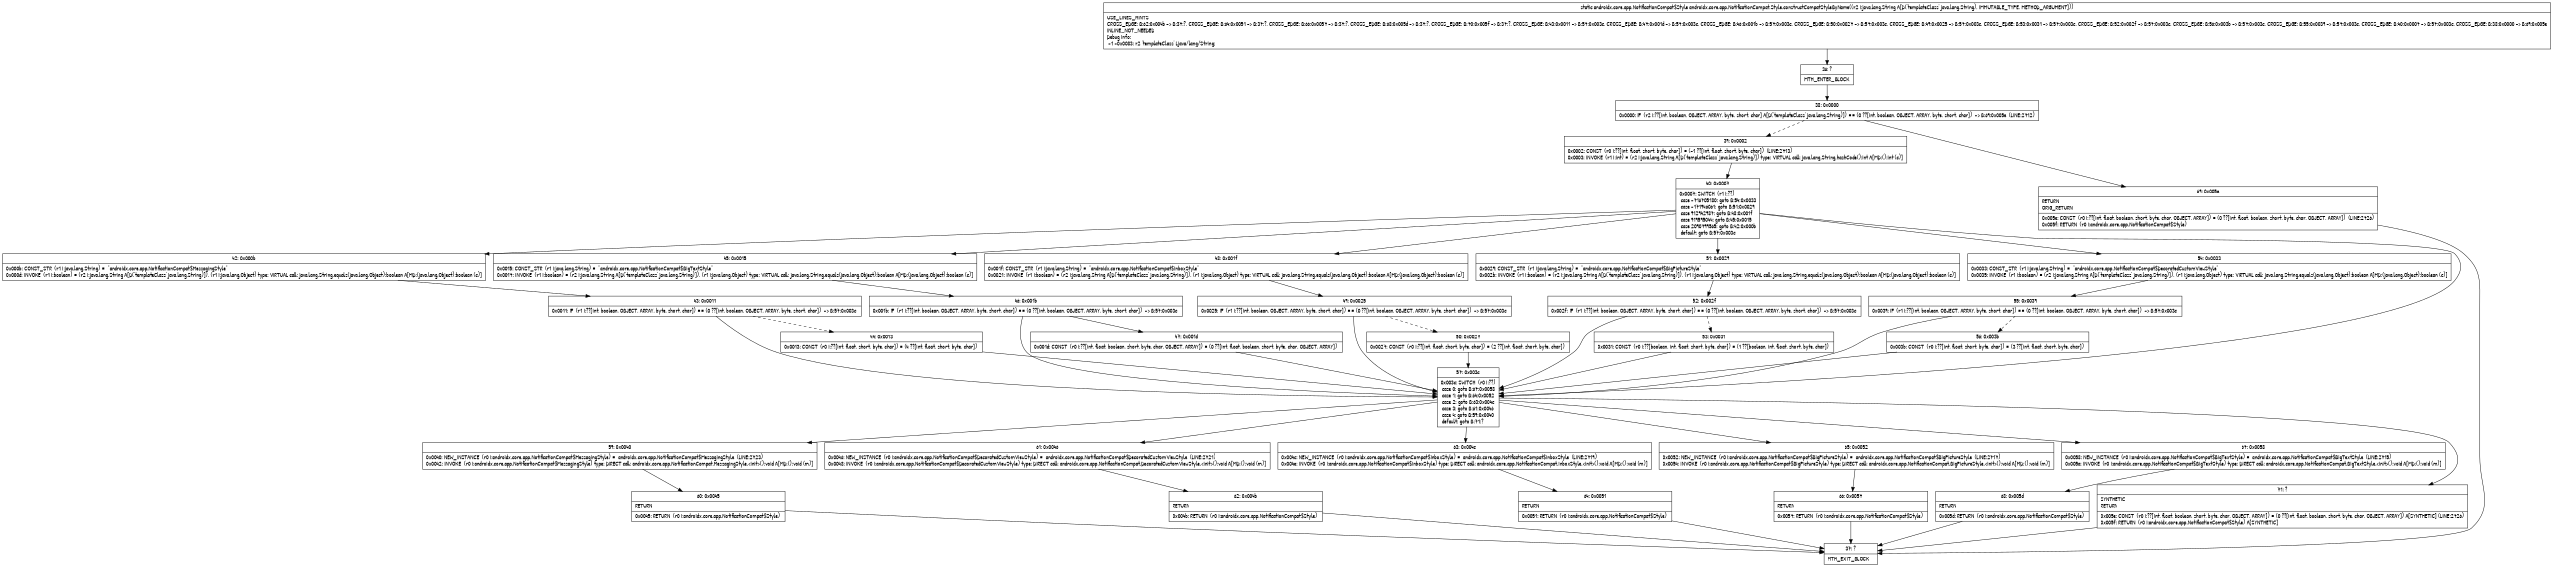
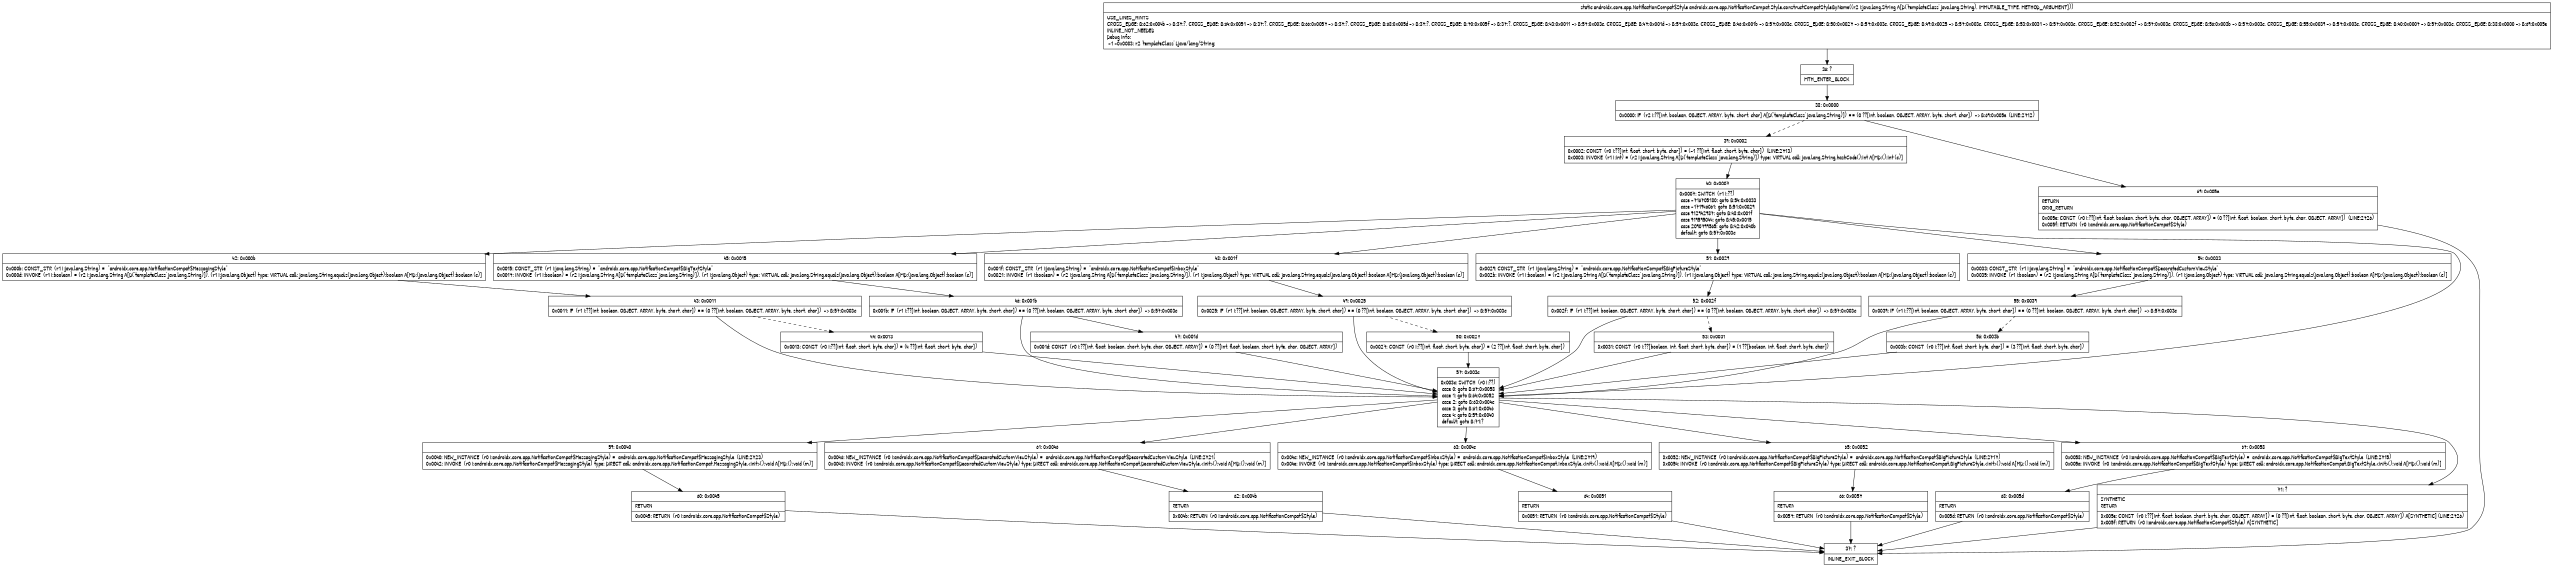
node "40: 0x0007": text "case 2090799565: goto B:42:0x000b" -> "case 2090799565: goto B:42:0x040b"
node "37: ?": text "MTH_EXIT_BLOCK" -> "INLINE_EXIT_BLOCK"
